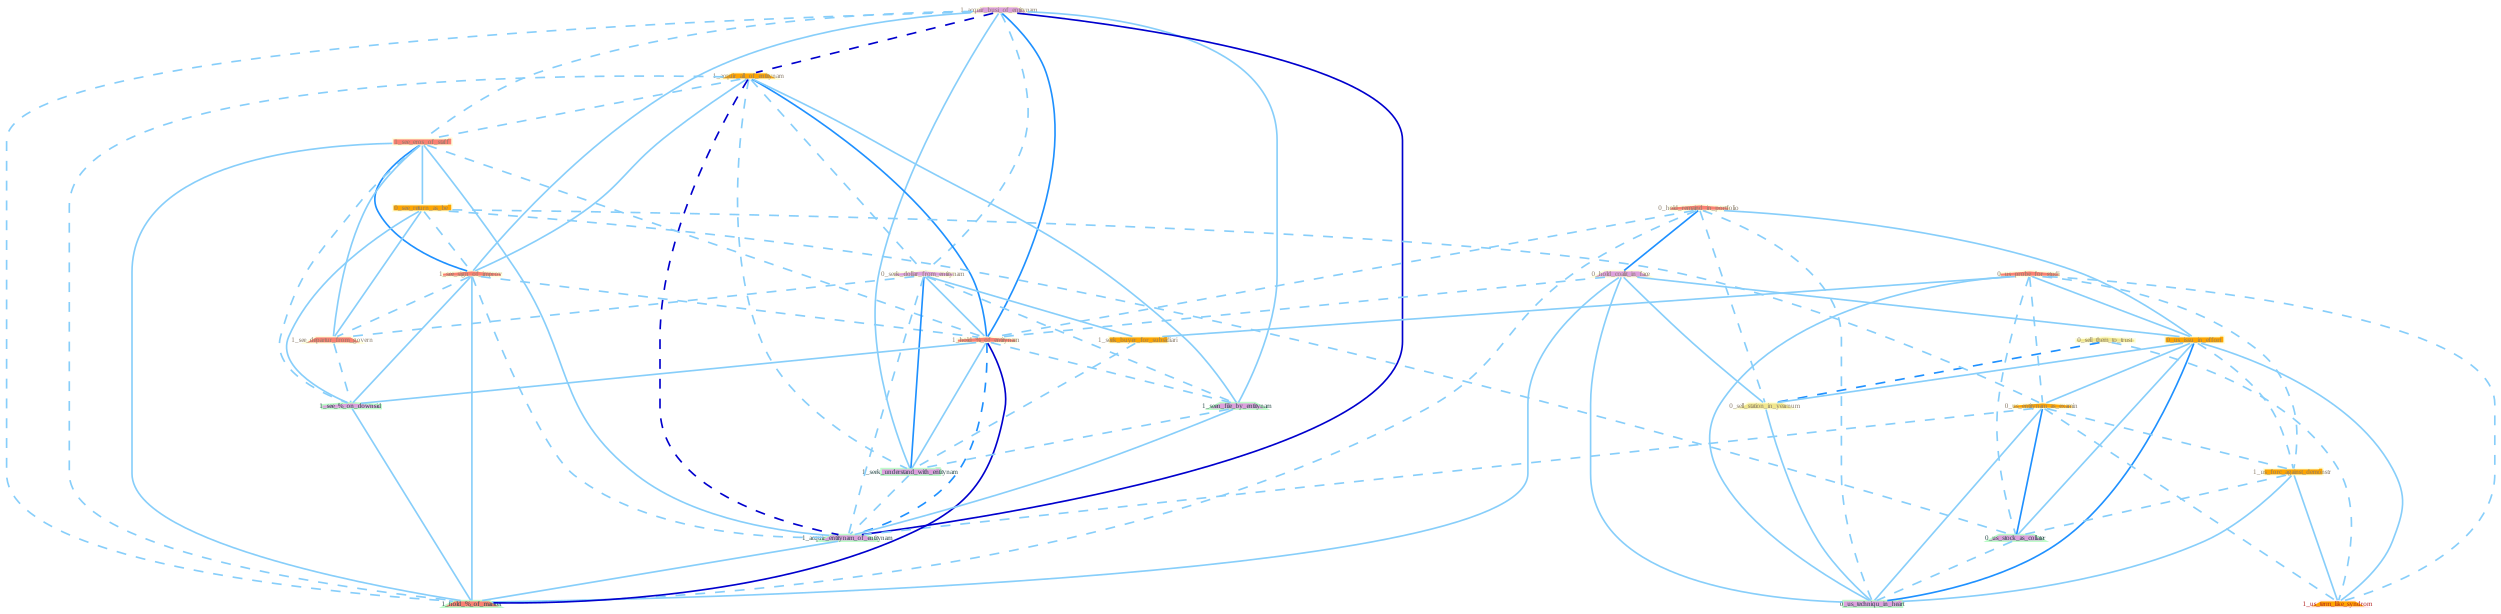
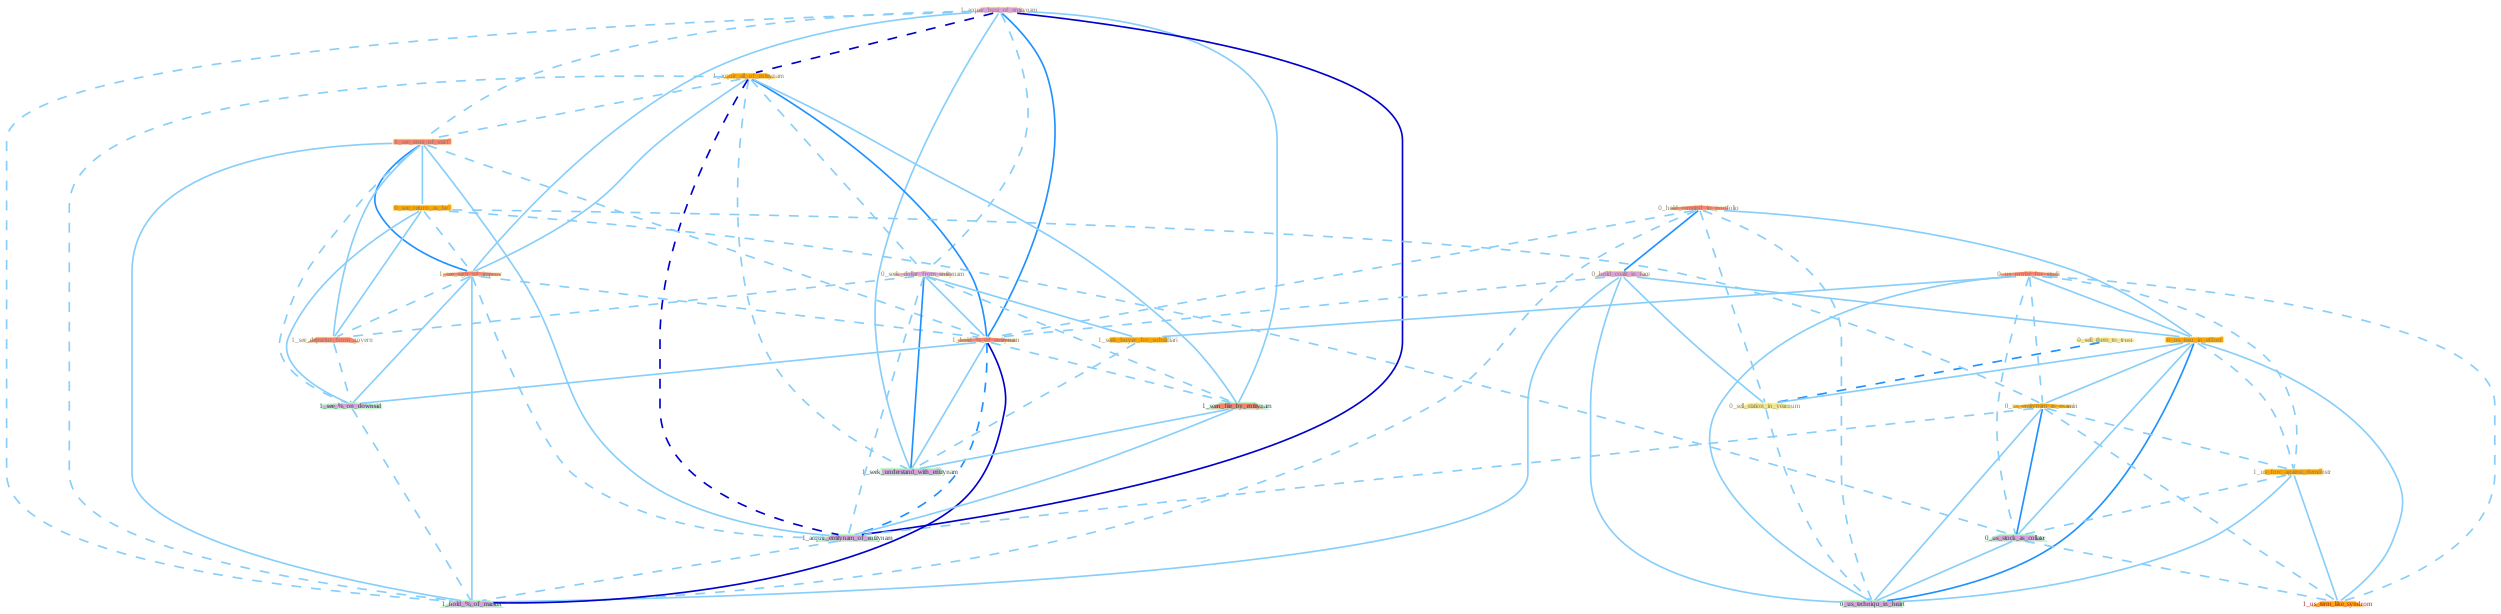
node "1_seen_file_by_entitynam": fillcolor plum -> salmon
edge "0_sell_them_to_trust" -- "1_us_term_like_syndrom": now "0_us_stock_as_collater" -- "1_us_term_like_syndrom"
edge "1_seen_file_by_entitynam" -- "1_seek_understand_with_entitynam": style dashed -> solid
edge "1_see_%_on_downsid" -- "1_hold_%_of_market": style solid -> dashed
edge "1_seek_understand_with_entitynam" -- "1_acquir_entitynam_of_entitynam": removed
edge "0_sell_station_in_yearnum" -- "0_us_techniqu_in_heart": style solid -> dashed
edge "1_acquir_entitynam_of_entitynam" -- "1_hold_%_of_market": style solid -> dashed
edge "0_us_stock_as_collater" -- "0_us_techniqu_in_heart": style dashed -> solid
node "1_hold_%_of_market": fillcolor salmon -> plum
